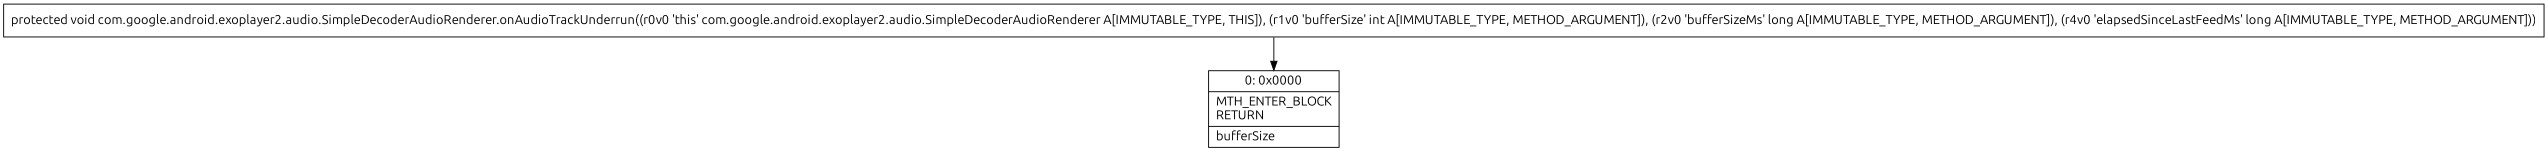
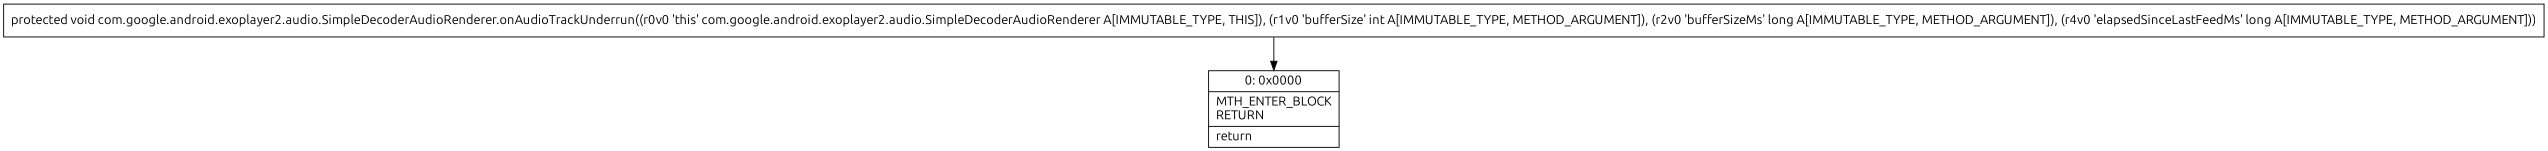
node "0: 0x0000": text "bufferSize" -> "return"
